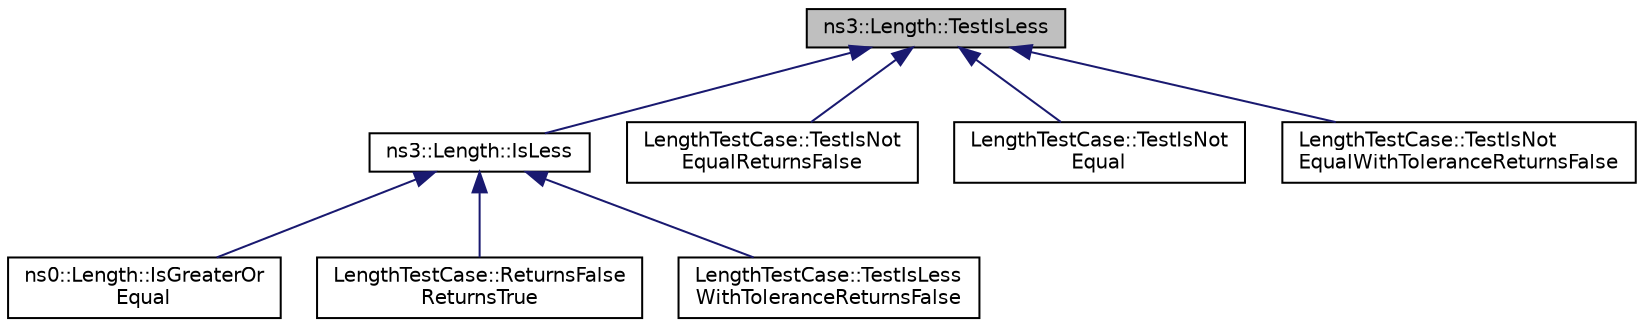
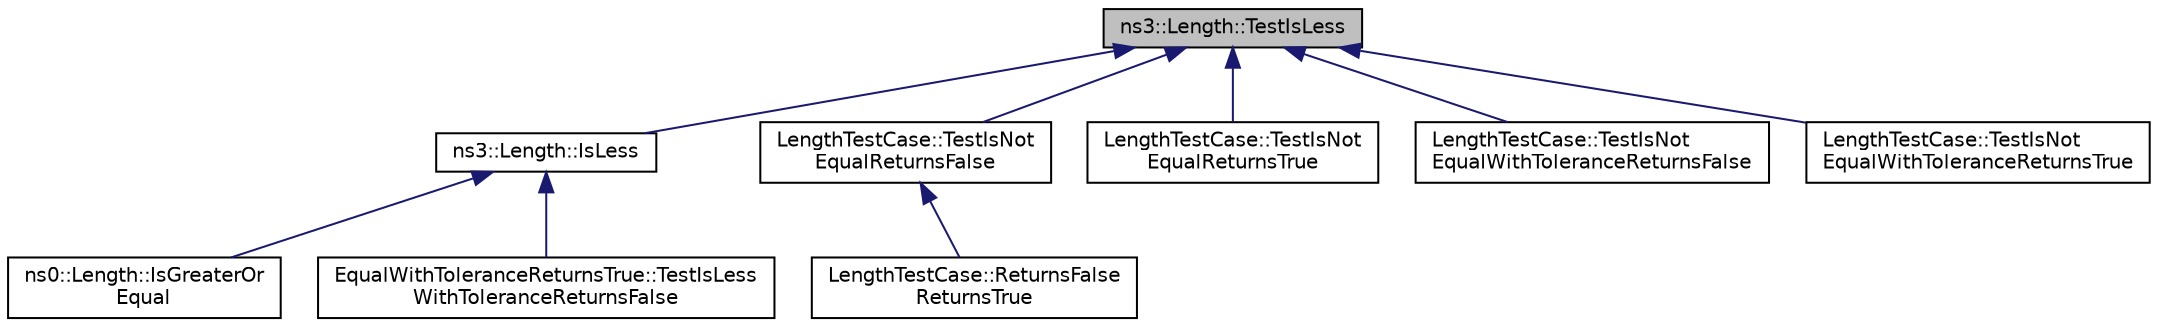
node "LengthTestCase::TestIsNot Equal": label "LengthTestCase::TestIsNot Equal" -> "LengthTestCase::TestIsNot EqualReturnsTrue"
node "LengthTestCase::TestIsNot EqualWithToleranceReturnsTrue": added
edge "LengthTestCase::ReturnsFalse ReturnsTrue" -> "ns3::Length::IsLess": now "LengthTestCase::ReturnsFalse ReturnsTrue" -> "LengthTestCase::TestIsNot EqualReturnsFalse"
node "LengthTestCase::TestIsLess WithToleranceReturnsFalse": label "LengthTestCase::TestIsLess WithToleranceReturnsFalse" -> "EqualWithToleranceReturnsTrue::TestIsLess WithToleranceReturnsFalse"
